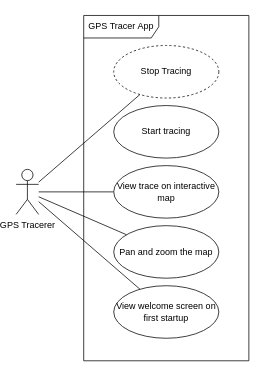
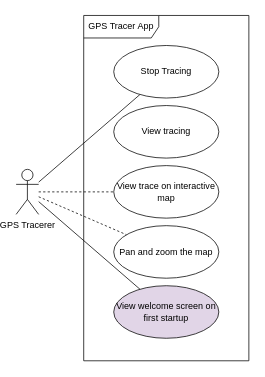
node "Stop Tracing": style dashed -> solid
node "Start tracing": label "Start tracing" -> "View tracing"
edge "GPS Tracerer" -- "View trace on interactive map": style solid -> dashed
edge "GPS Tracerer" -- "Pan and zoom the map": style solid -> dashed
node "View welcome screen on first startup": fillcolor #ffffff -> #e1d5e7
